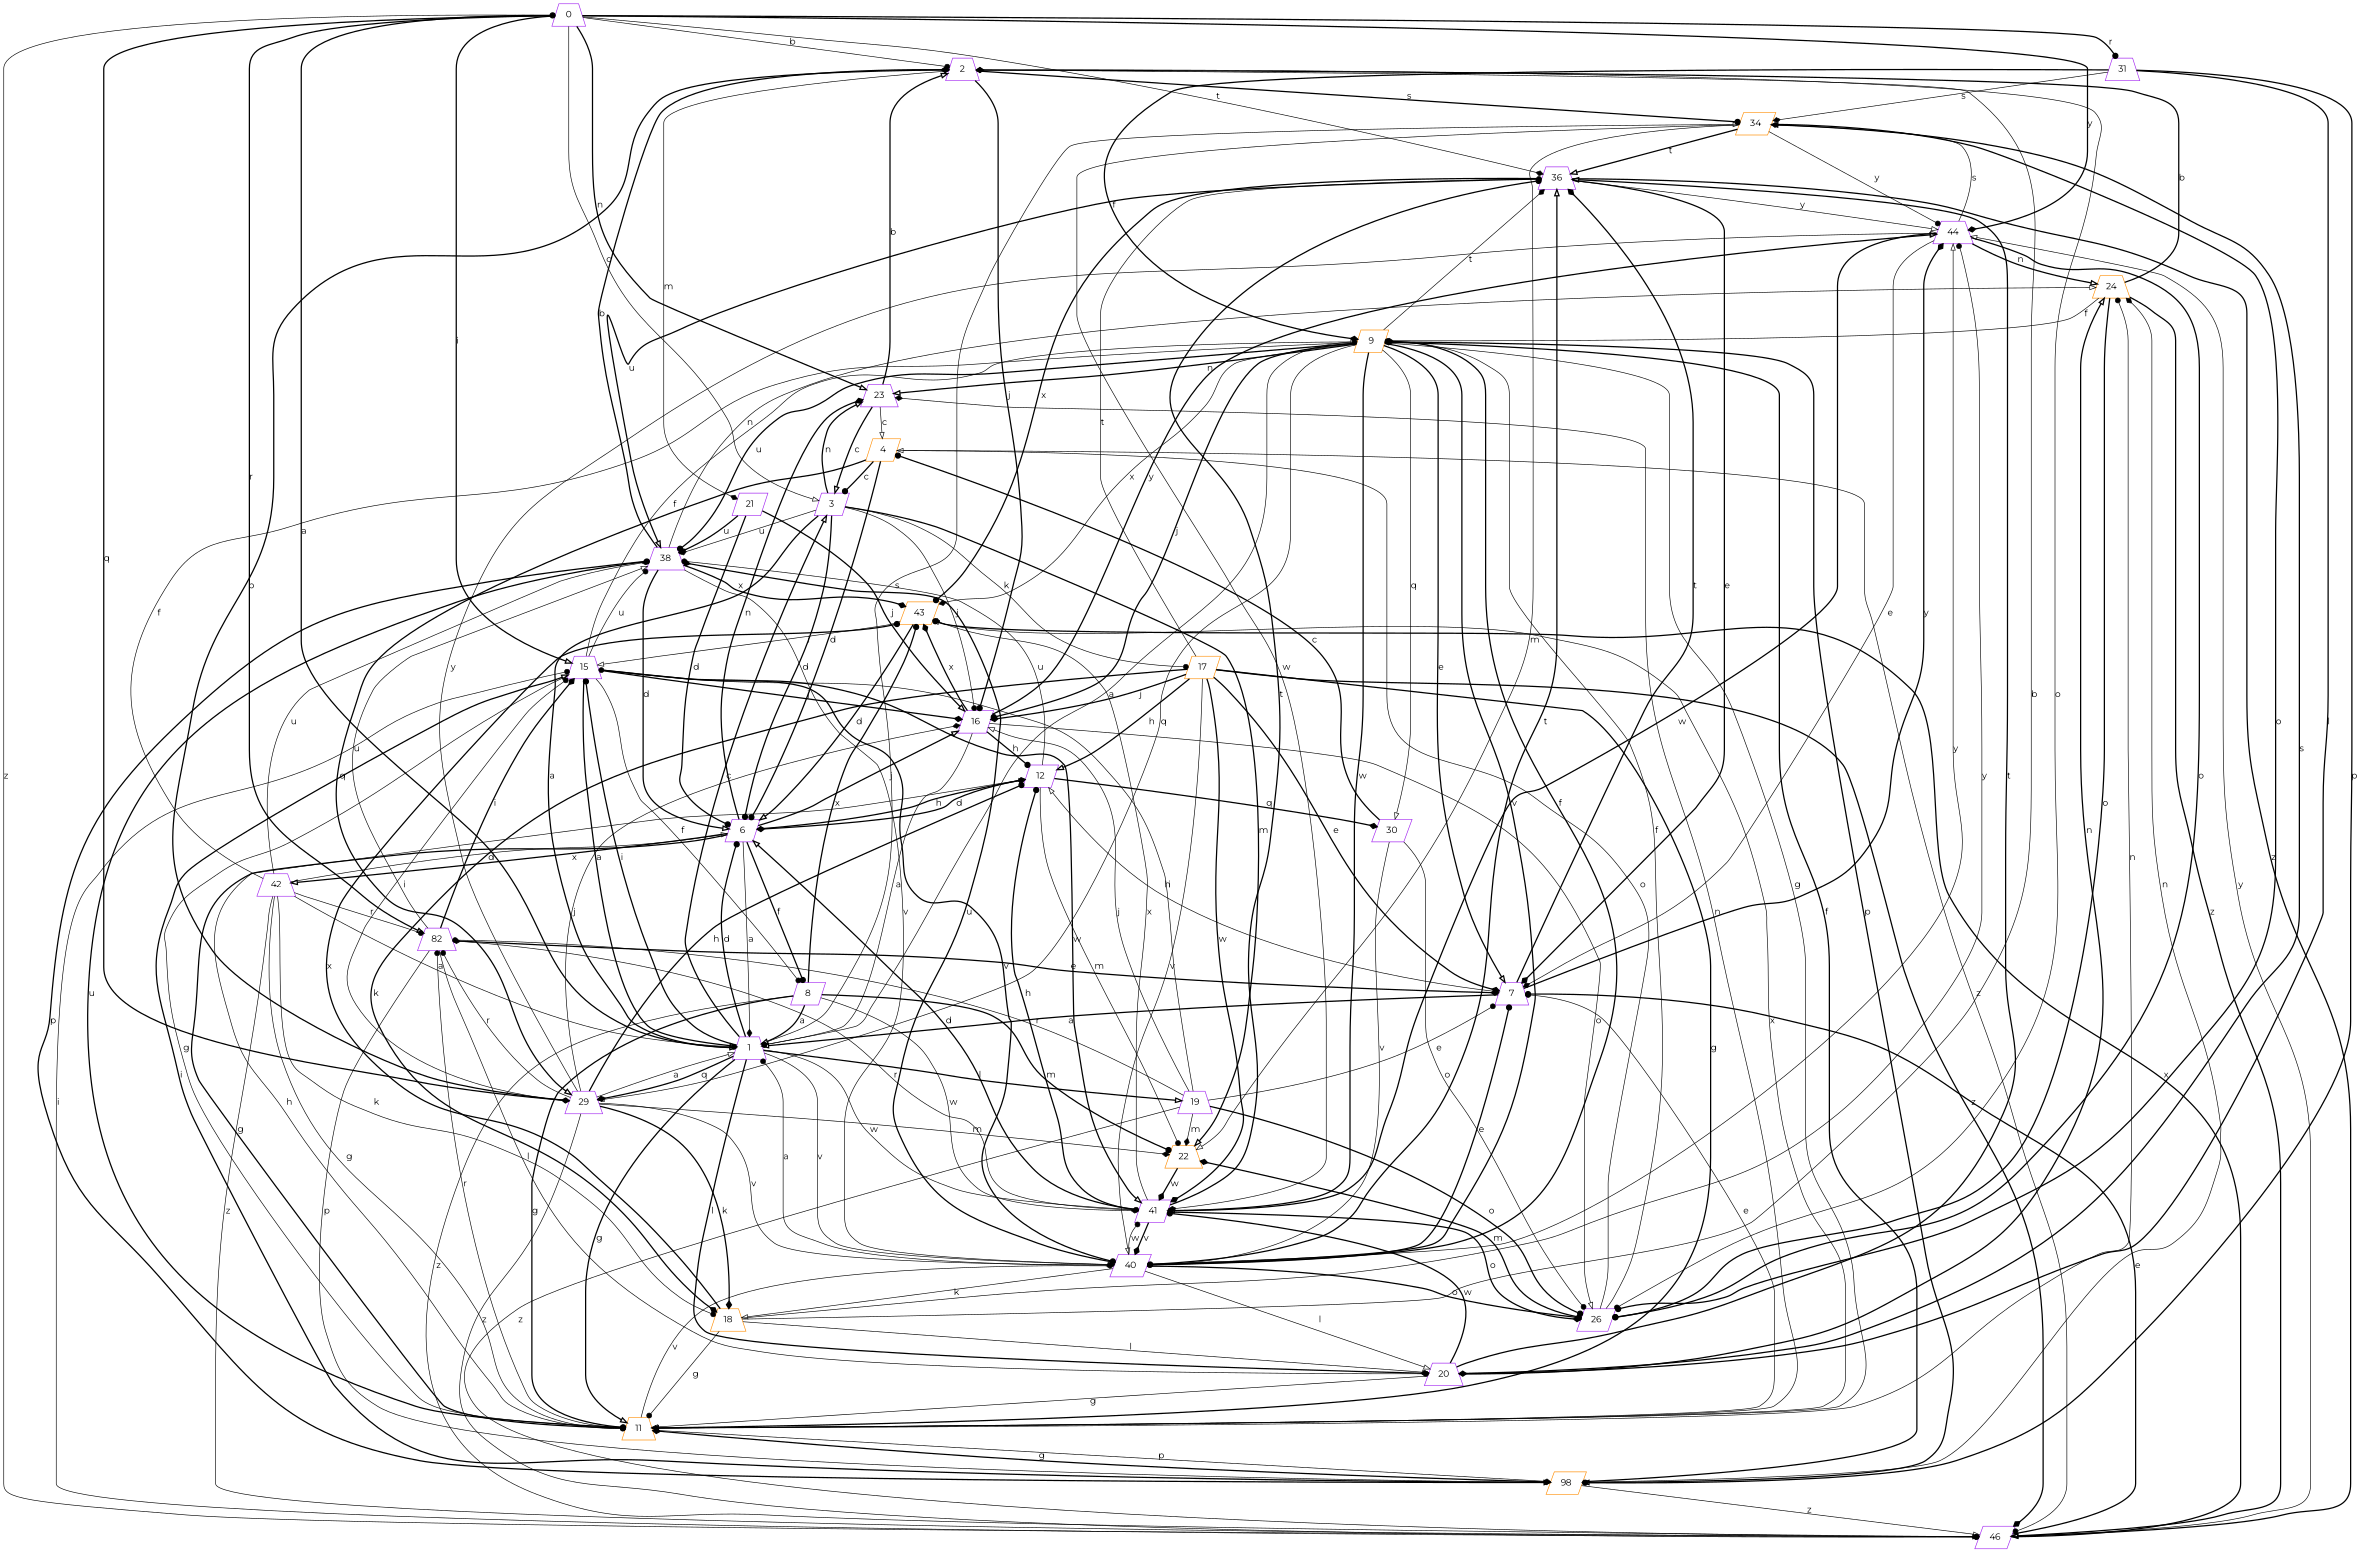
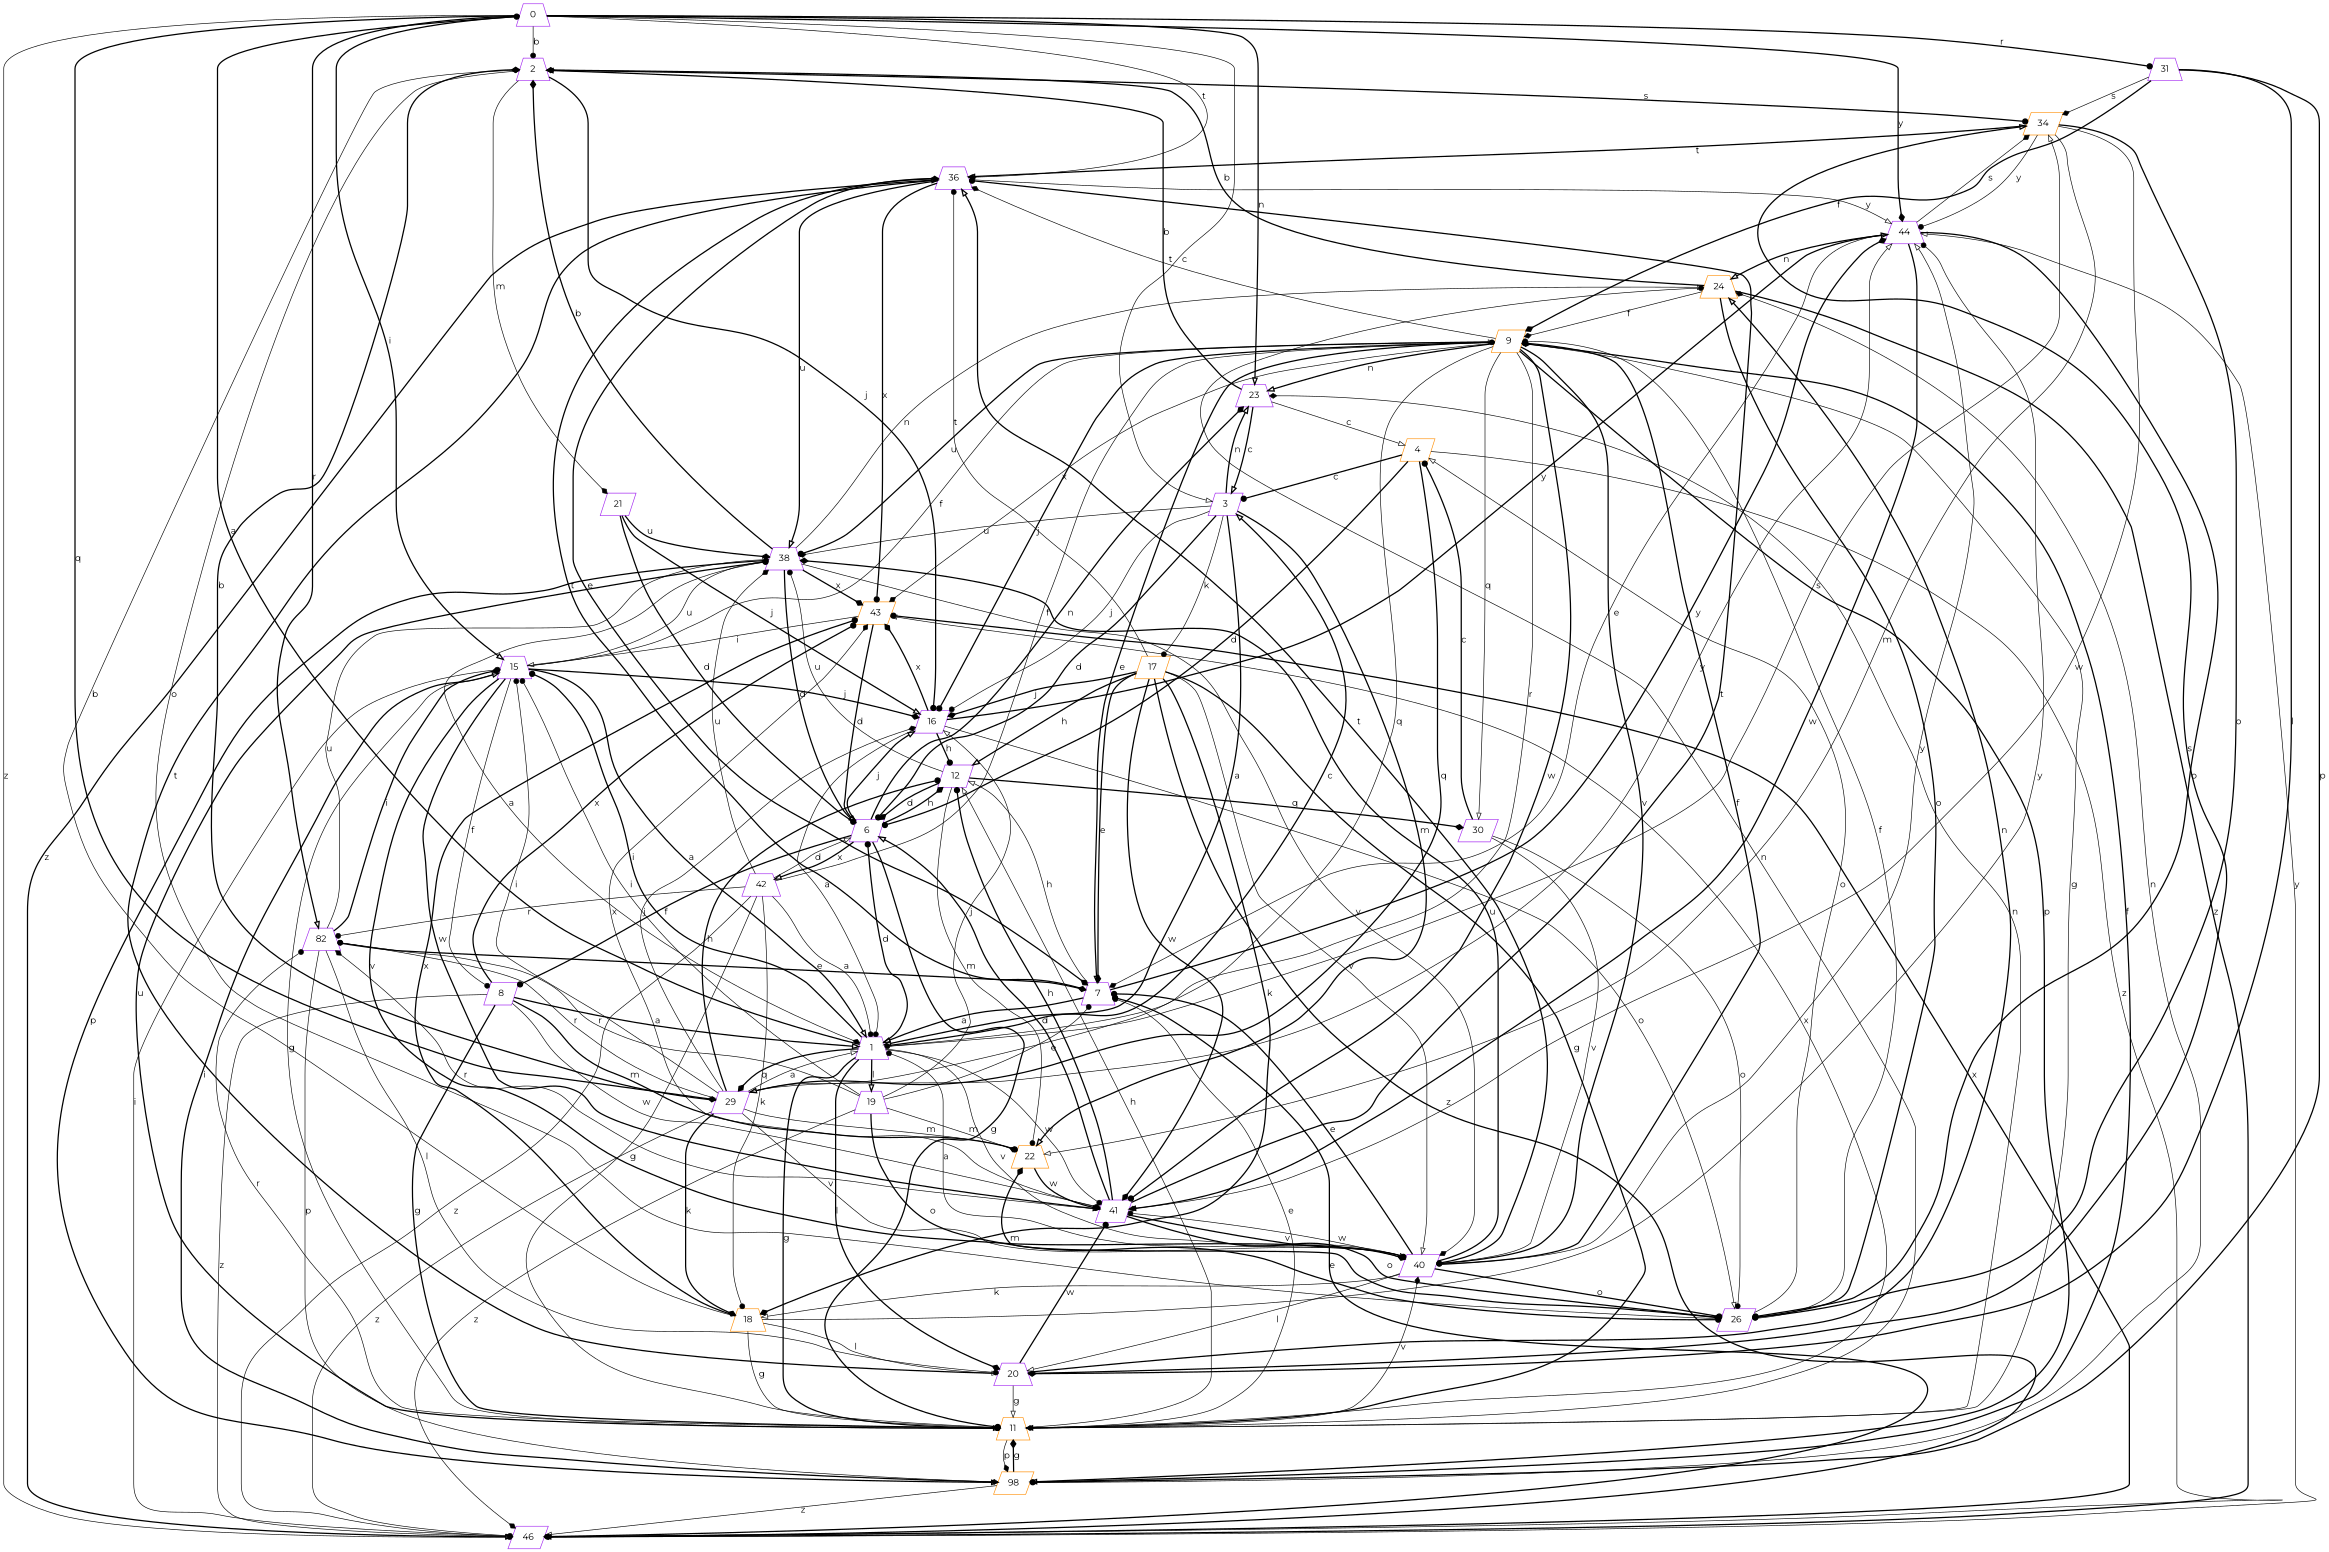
edge "9" -> "1": label "a" -> "r"
edge "6" -> "1": now "38" -> "1"
node "29": shape trapezium -> parallelogram
